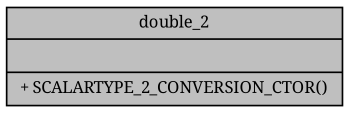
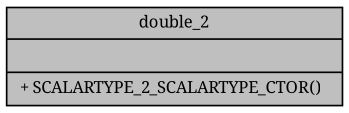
node "double_2": text "+ SCALARTYPE_2_CONVERSION_CTOR()" -> "+ SCALARTYPE_2_SCALARTYPE_CTOR()"
